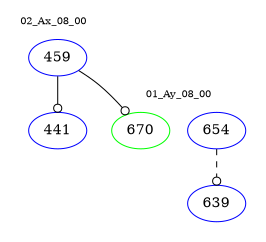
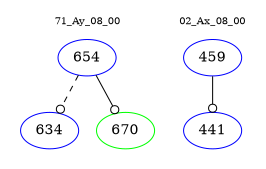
edge "459" -> "670": now "654" -> "670"
cluster "01_Ay_08_00": label "01_Ay_08_00" -> "71_Ay_08_00"
node "639": label "639" -> "634"
